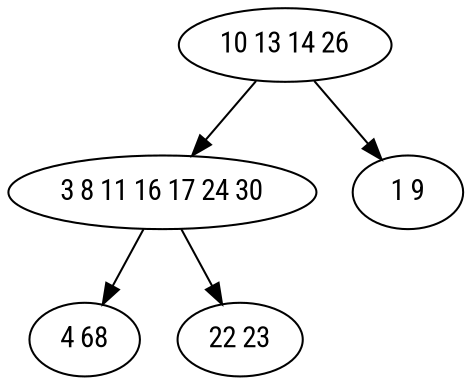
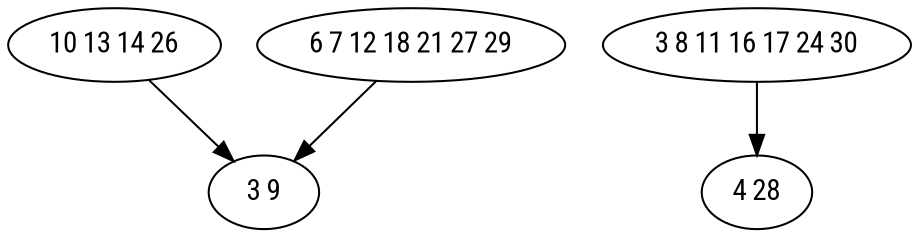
node "6 7 12 18 21 27 29": added
edge "10 13 14 26" -> "3 8 11 16 17 24 30": removed
node "1 9": label "1 9" -> "3 9"
node "4 68": label "4 68" -> "4 28"
node "22 23": removed
